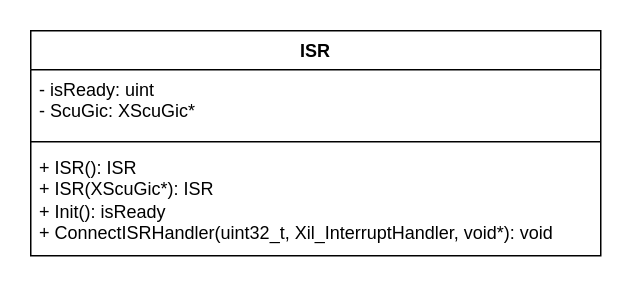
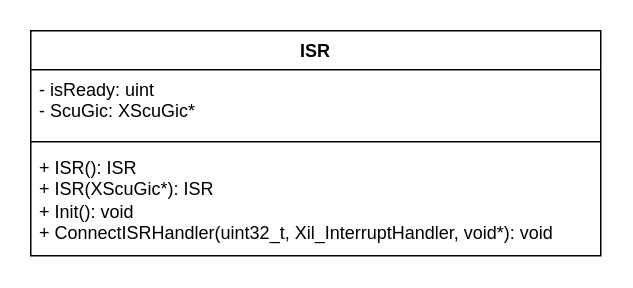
node "+ ISR(): ISR + ISR(XScuGic*): ISR + Init(): isReady + ConnectISRHandler(uint32_t, Xil_InterruptHandler, void*): void": label "+ ISR(): ISR + ISR(XScuGic*): ISR + Init(): isReady + ConnectISRHandler(uint32_t, Xil_InterruptHandler, void*): void" -> "+ ISR(): ISR + ISR(XScuGic*): ISR + Init(): void + ConnectISRHandler(uint32_t, Xil_InterruptHandler, void*): void"
